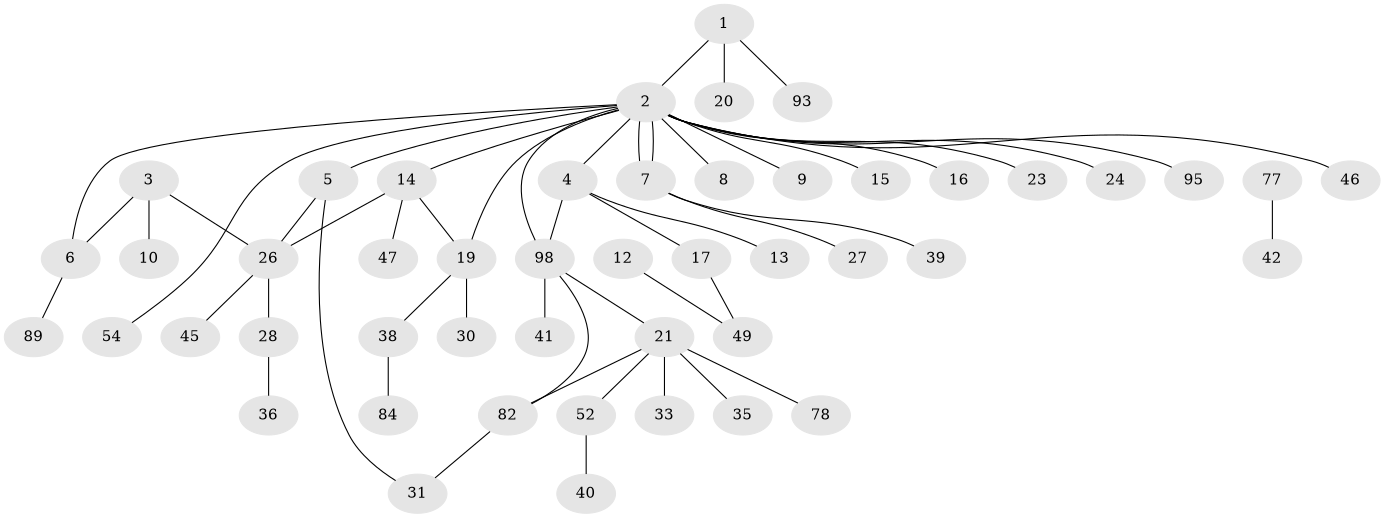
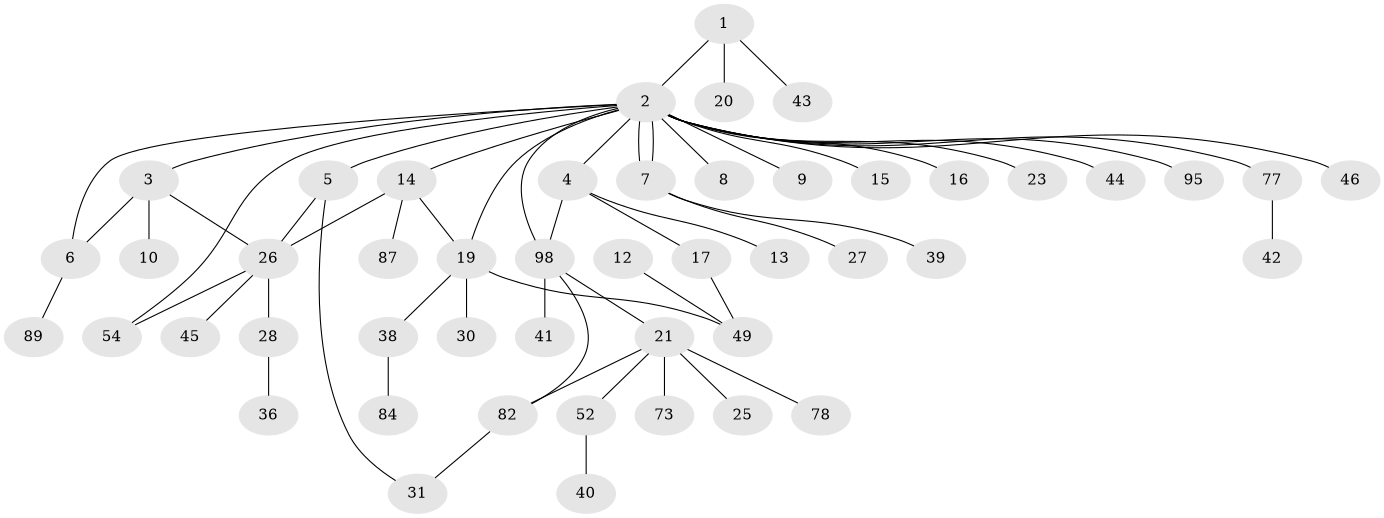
node "93": label "93" -> "43"
edge "2" -- "3": added
edge "2" -- "77": added
node "24": label "24" -> "44"
node "47": label "47" -> "87"
edge "19" -- "49": added
edge "26" -- "54": added
node "33": label "33" -> "73"
node "35": label "35" -> "25"
